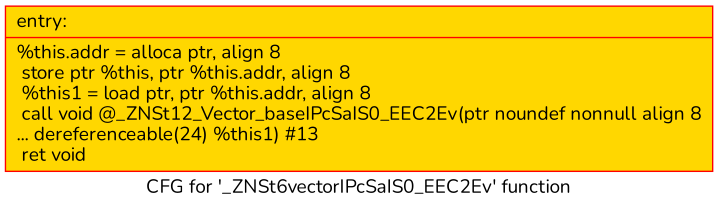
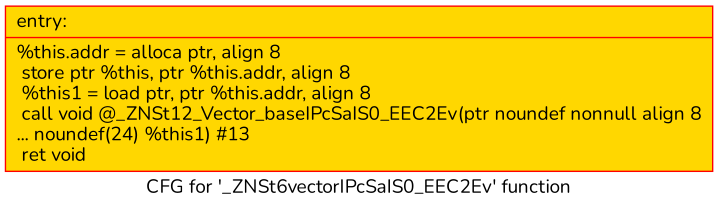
node "entry:": text "... dereferenceable(24) %this1) #13" -> "... noundef(24) %this1) #13"
